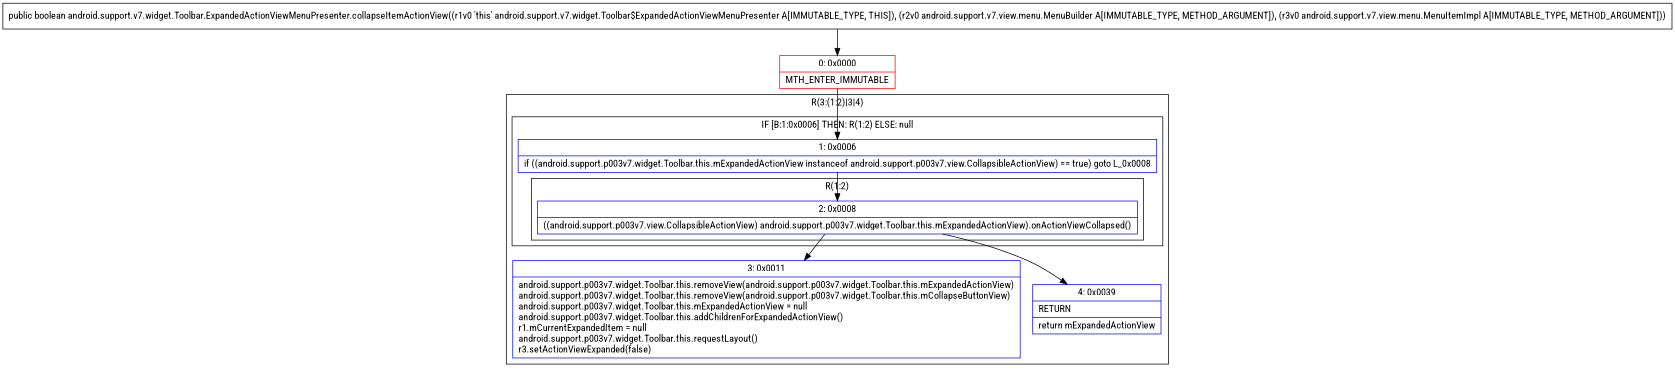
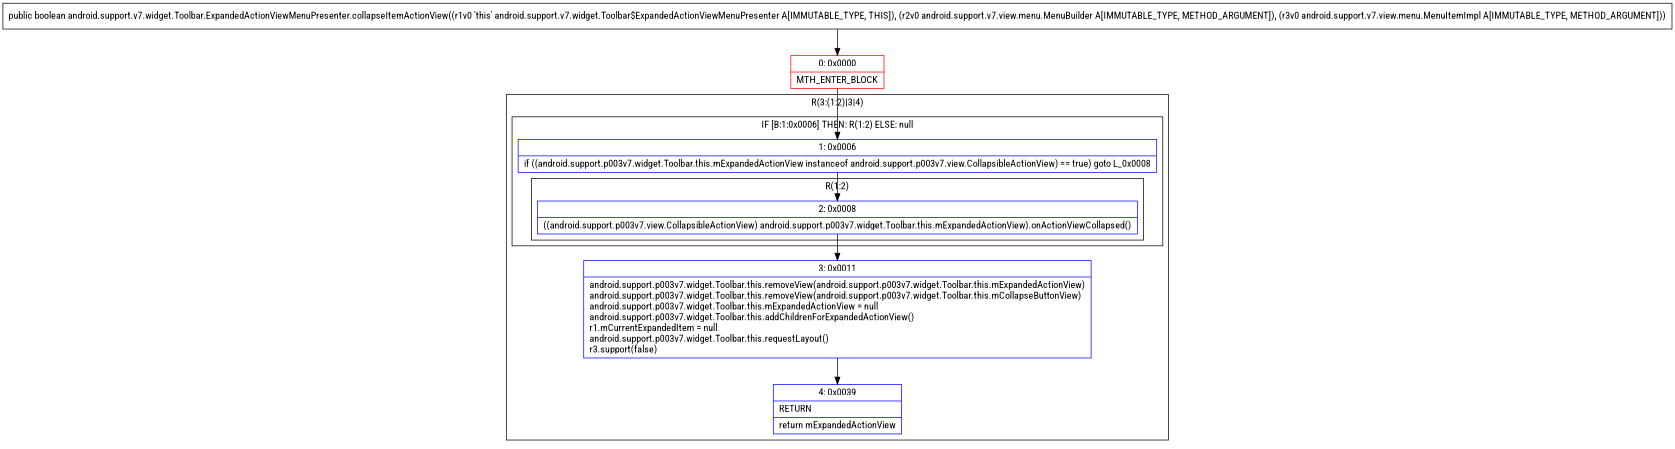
node "0: 0x0000": text "MTH_ENTER_IMMUTABLE" -> "MTH_ENTER_BLOCK"
edge "2: 0x0008" -> "4: 0x0039": now "3: 0x0011" -> "4: 0x0039"
node "3: 0x0011": text "r3.setActionViewExpanded(false)" -> "r3.support(false)"
